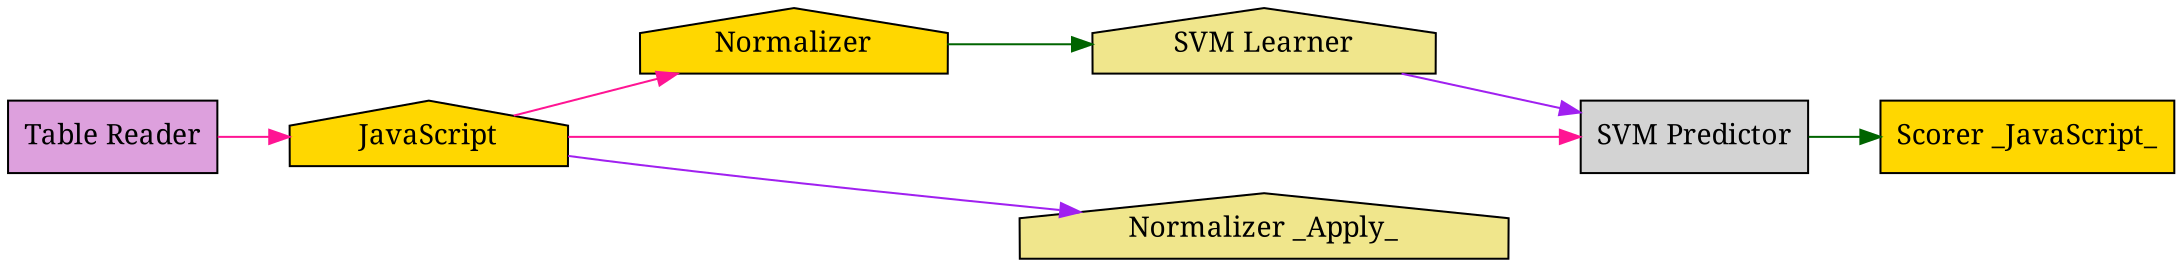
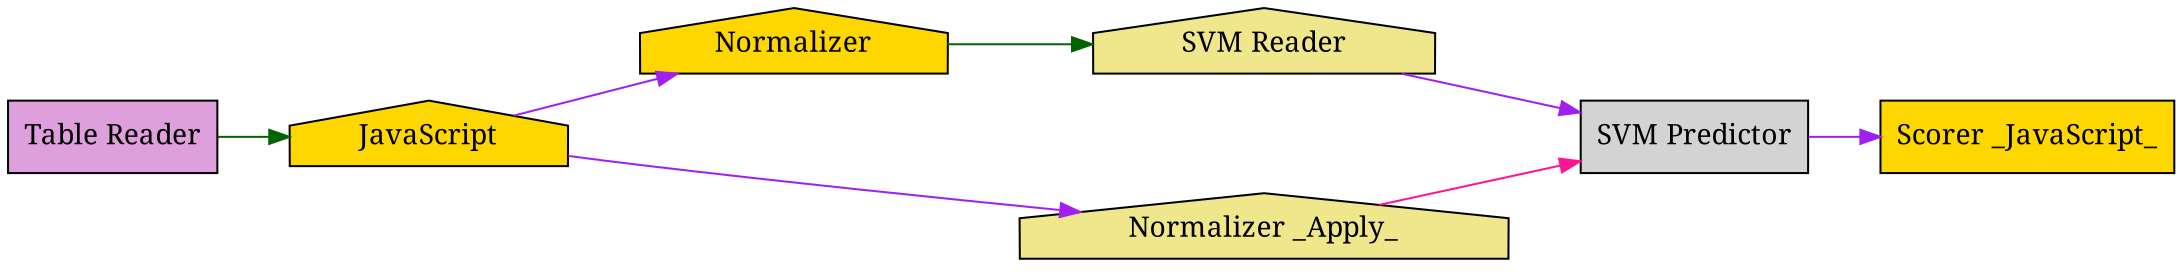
node "SVM Learner": label "SVM Learner" -> "SVM Reader"
edge "JavaScript" -> "Normalizer": color deeppink -> purple
edge "Table Reader" -> "JavaScript": color deeppink -> darkgreen
edge "JavaScript" -> "SVM Predictor": now "Normalizer _Apply_" -> "SVM Predictor"
edge "SVM Predictor" -> "Scorer _JavaScript_": color darkgreen -> purple
